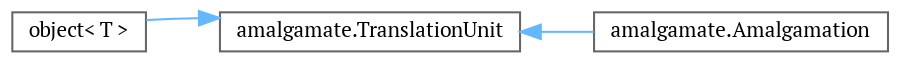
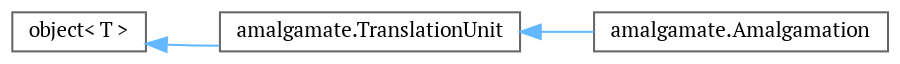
edge "object< T >" -> "amalgamate.TranslationUnit": reversed
